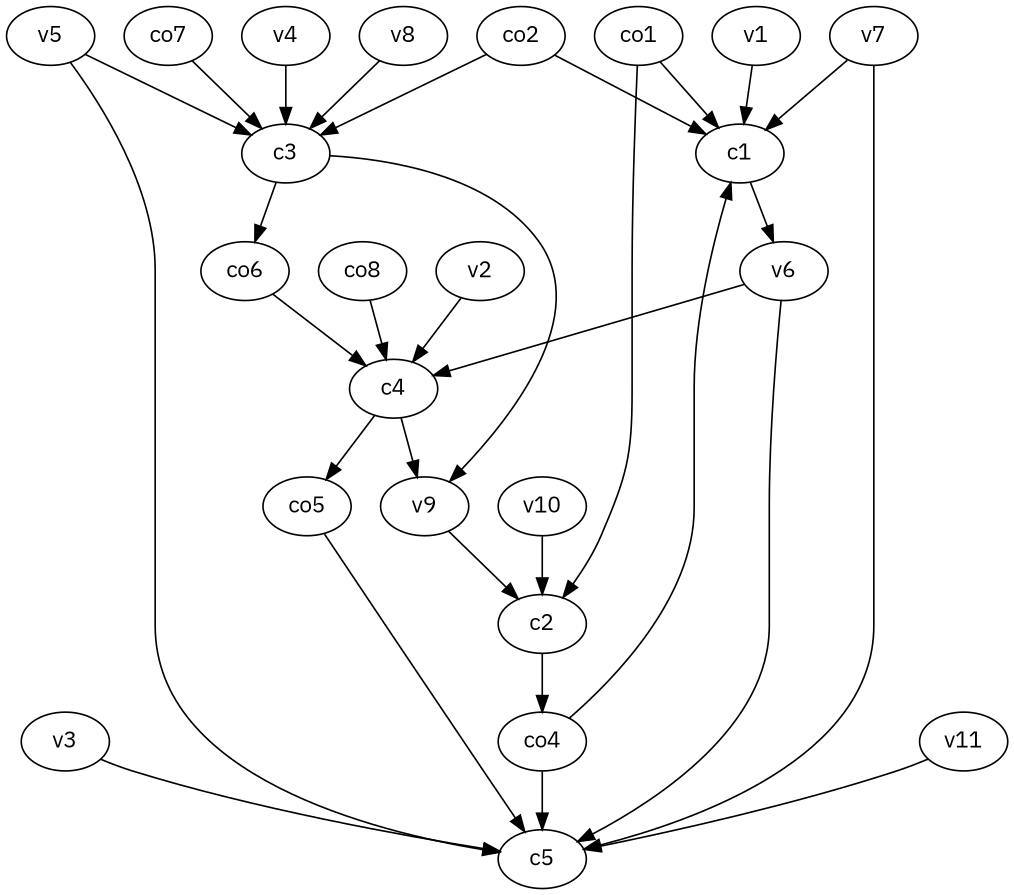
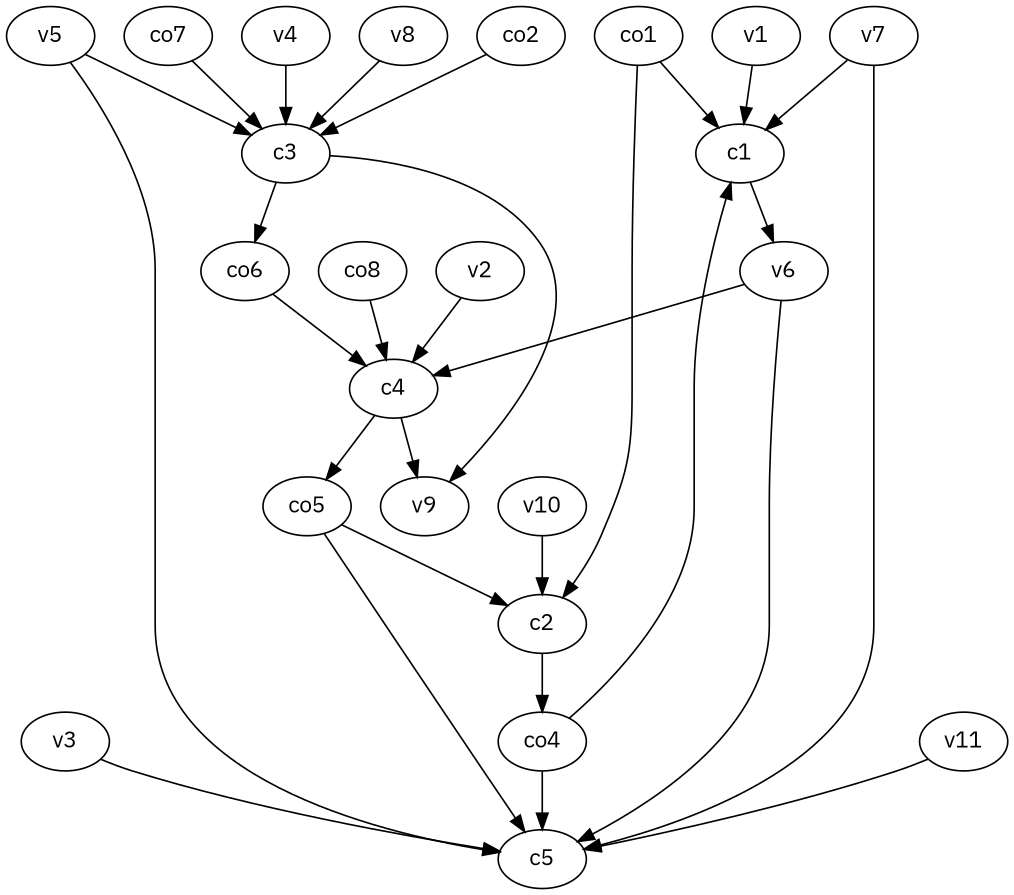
edge "co2" -> "c1": removed
edge "v9" -> "c2": now "co5" -> "c2"
